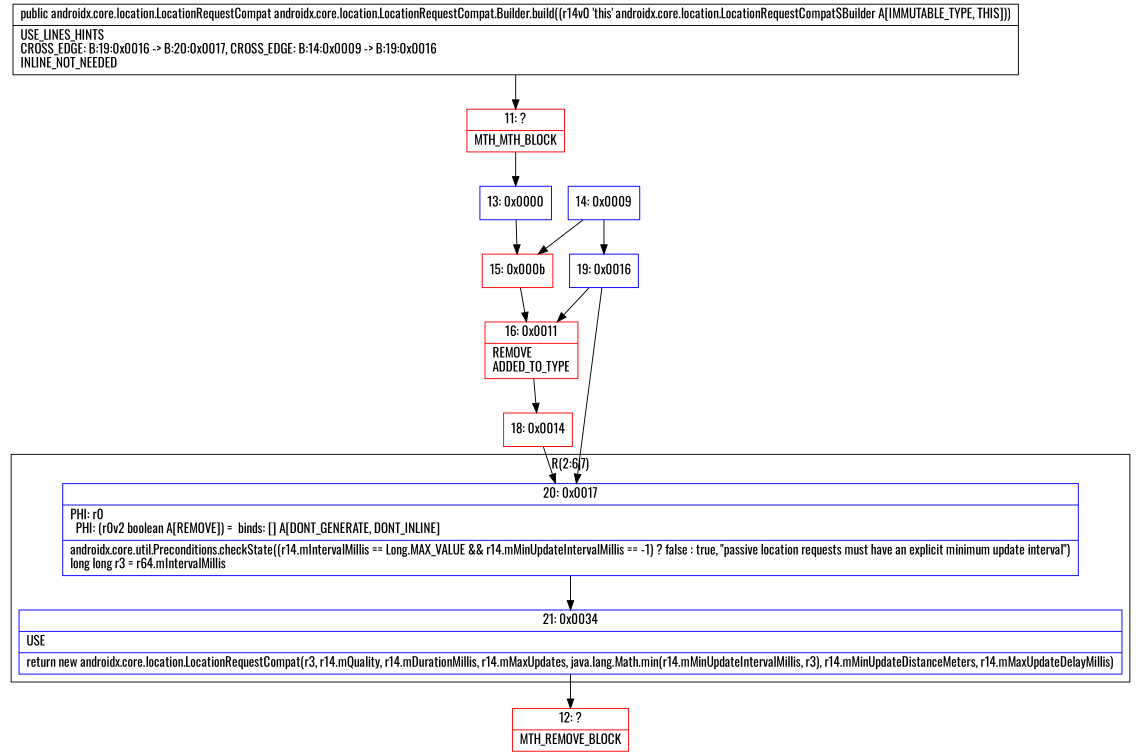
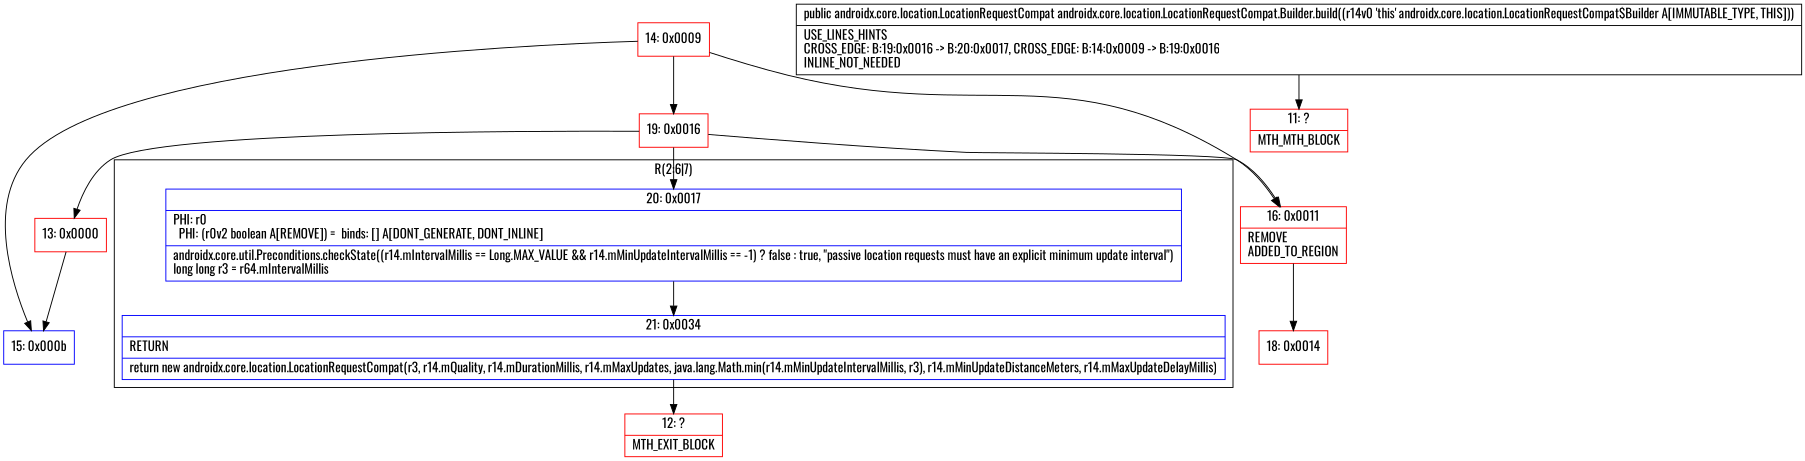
edge "11: ?" -> "13: 0x0000": now "19: 0x0016" -> "13: 0x0000"
node "13: 0x0000": color blue -> red
node "14: 0x0009": color blue -> red
node "15: 0x000b": color red -> blue
node "19: 0x0016": color blue -> red
edge "15: 0x000b" -> "16: 0x0011": now "14: 0x0009" -> "16: 0x0011"
node "16: 0x0011": text "ADDED_TO_TYPE" -> "ADDED_TO_REGION"
edge "18: 0x0014" -> "20: 0x0017": removed
node "21: 0x0034": text "USE" -> "RETURN"
node "12: ?": text "MTH_REMOVE_BLOCK" -> "MTH_EXIT_BLOCK"
